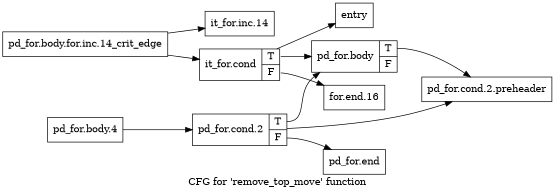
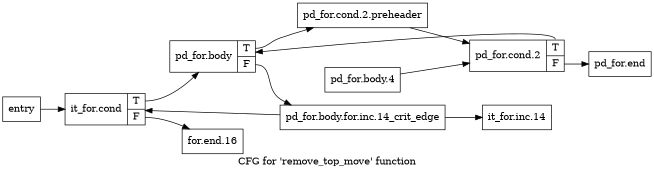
edge "it_for.cond" -> "entry": reversed
edge "pd_for.body" -> "pd_for.body.for.inc.14_crit_edge": added
edge "pd_for.cond.2" -> "pd_for.cond.2.preheader": reversed
